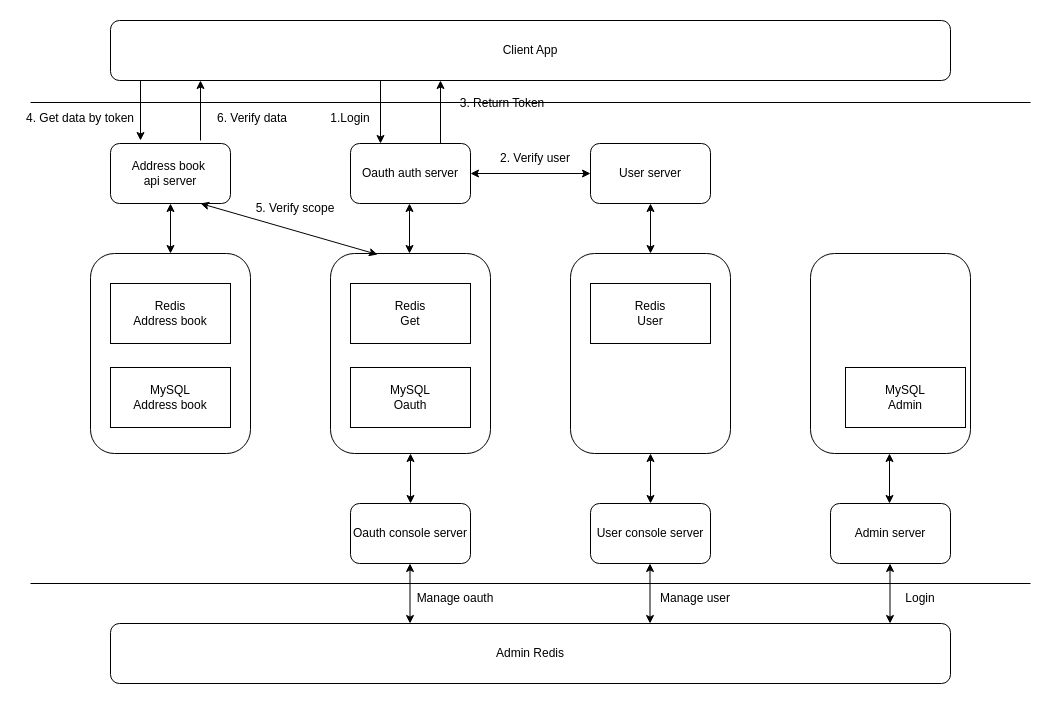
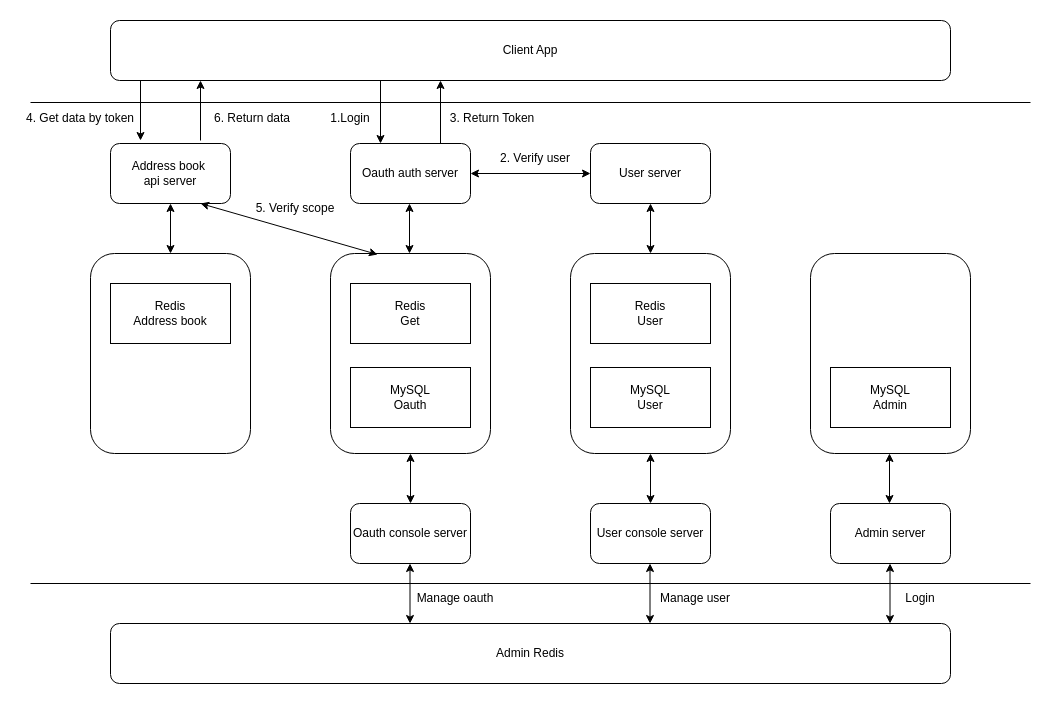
node "3. Return Token": moved (503, 104) -> (493, 119)
node "6. Verify data": label "6. Verify data" -> "6. Return data"
node "MySQL Address book": removed
node "MySQL User": added
node "MySQL Admin": moved (906, 398) -> (891, 398)
